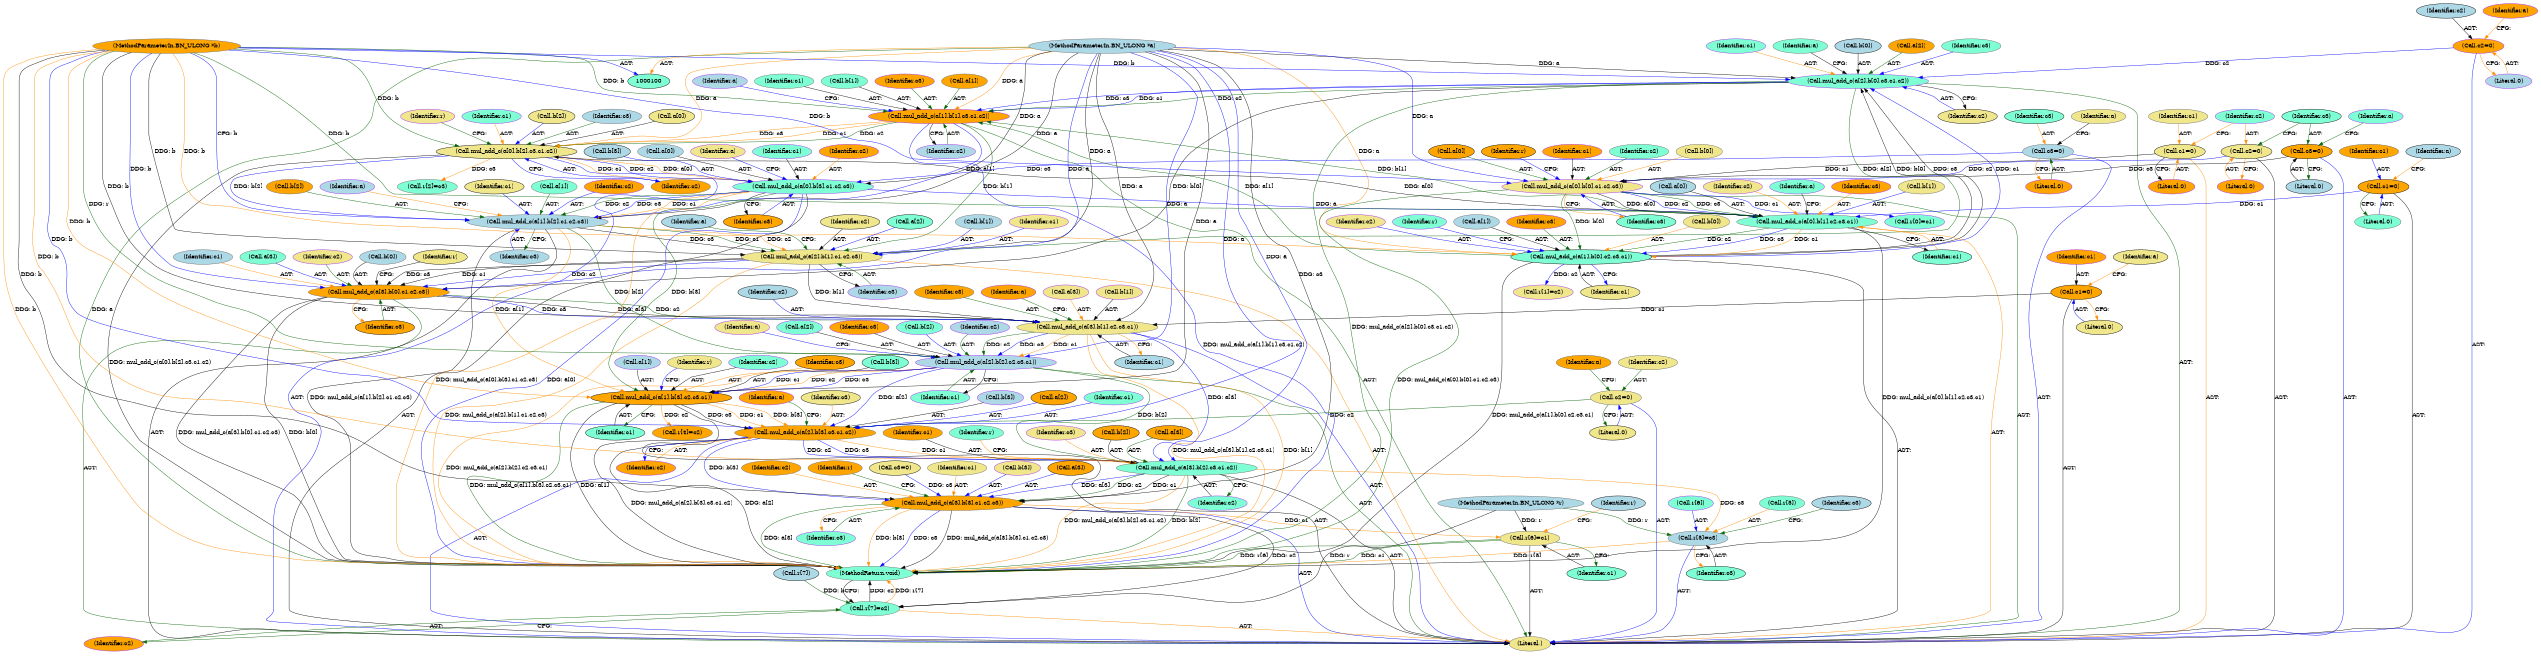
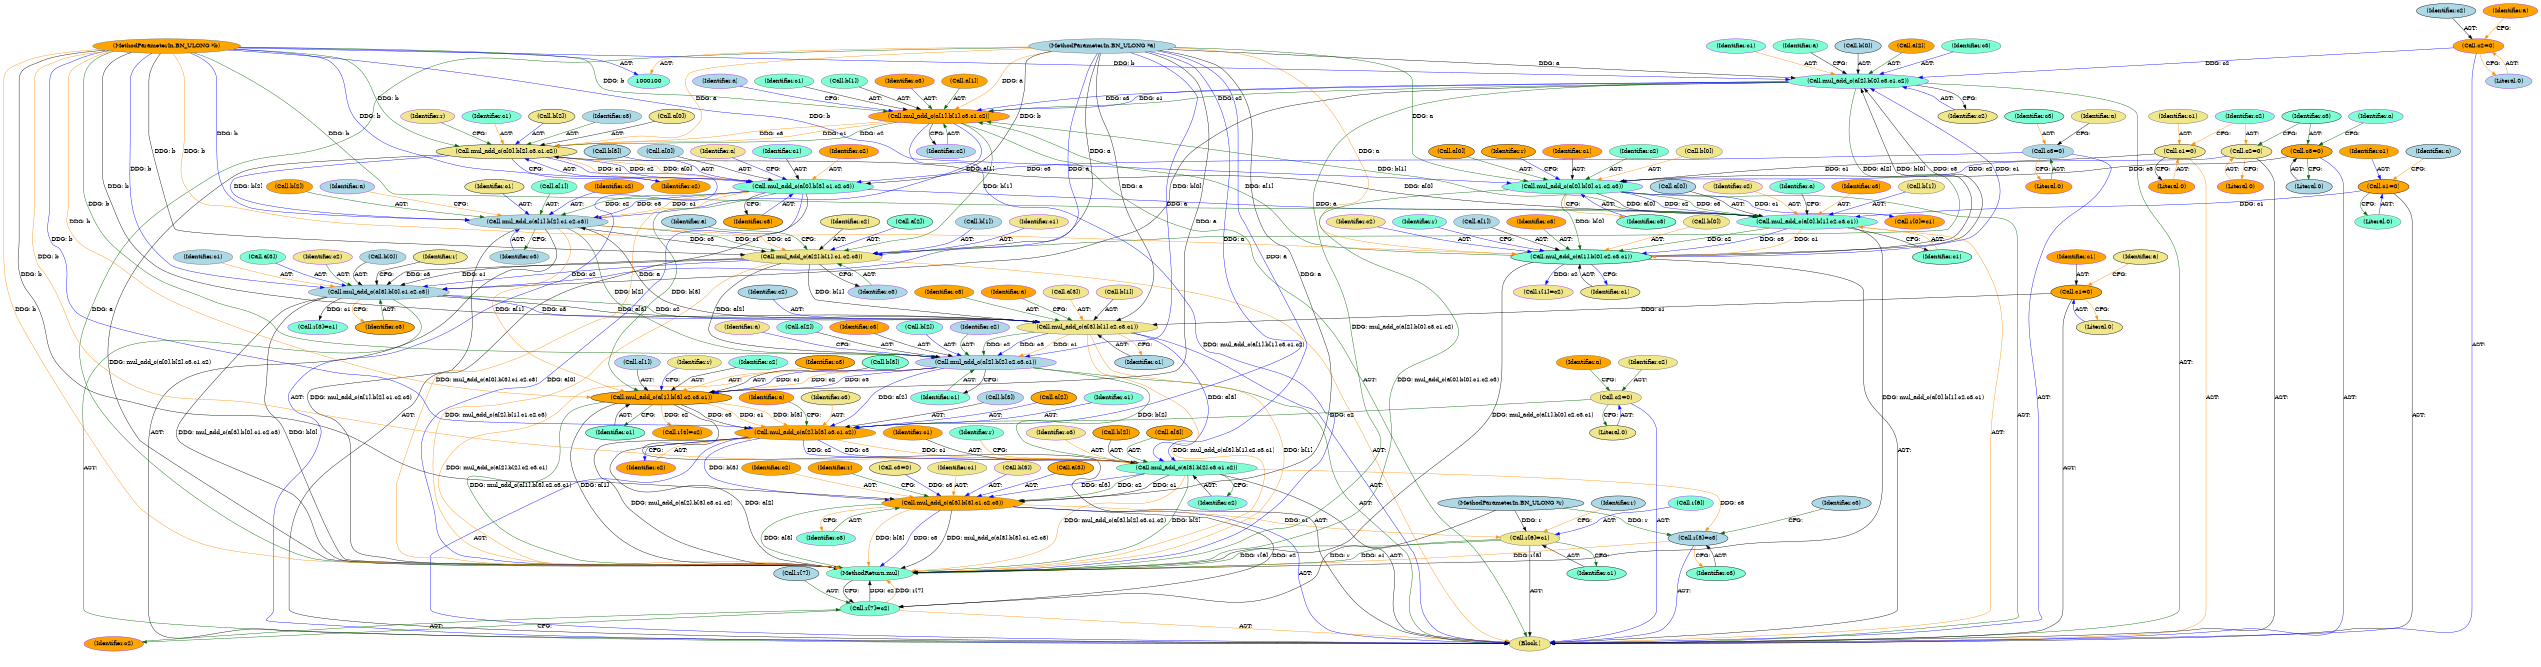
edge "(MethodParameterIn,BN_ULONG *a)" -> "(Call,mul_add_c(a[0],b[0],c1,c2,c3))": color blue -> darkgreen
node "1000100": color black -> purple
edge "(MethodParameterIn,BN_ULONG *a)" -> "(Call,mul_add_c(a[0],b[3],c1,c2,c3))": label "DDG: a" -> "DDG: b"
edge "(MethodParameterIn,BN_ULONG *b)" -> "(Call,mul_add_c(a[1],b[2],c1,c2,c3))": label "CFG: b" -> "DDG: b"
edge "(MethodParameterIn,BN_ULONG *b)" -> "(Call,mul_add_c(a[0],b[3],c1,c2,c3))": added, label "DDG: b"
node "(Call,r[2]=c3)": removed
node "(Call,mul_add_c(a[0],b[0],c1,c2,c3))": fillcolor khaki -> aquamarine
edge "(MethodParameterIn,BN_ULONG *a)" -> "(Call,mul_add_c(a[1],b[2],c1,c2,c3))": now "(Call,mul_add_c(a[3],b[1],c2,c3,c1))" -> "(Call,mul_add_c(a[1],b[2],c1,c2,c3))"
edge "(MethodParameterIn,BN_ULONG *b)" -> "(Call,mul_add_c(a[2],b[2],c2,c3,c1))": label "DDG: r" -> "DDG: b"
node "(Call,mul_add_c(a[0],b[1],c2,c3,c1))": color gray40 -> purple
node "(Call,r[0]=c1)": fillcolor aquamarine -> orange
edge "(MethodParameterIn,BN_ULONG *a)" -> "(Call,mul_add_c(a[3],b[3],c1,c2,c3))": label "DDG: c3" -> "DDG: a"
node "(Call,mul_add_c(a[3],b[0],c1,c2,c3))": fillcolor orange -> lightblue
node "(Call,r[3]=c1)": added
edge "(Call,mul_add_c(a[2],b[1],c1,c2,c3))" -> "(Call,mul_add_c(a[2],b[2],c2,c3,c1))": added, label "DDG: a[2]"
node "(MethodParameterIn,BN_ULONG *r)": color gray40 -> black
node "(Call,r[5])": removed
edge "(Call,r[6])" -> "(Call,r[5]=c3)": now "(Call,r[6])" -> "(Call,r[6]=c1)"
node "(Call,r[5]=c3)": color gray40 -> black
node "(MethodReturn,void)": label "(MethodReturn,void)" -> "(MethodReturn,mul)"
edge "(Call,r[7])" -> "(Call,r[7]=c2)": label "DDG: b" -> "AST: "
node "(Literal,)": label "(Literal,)" -> "(Block,)"
